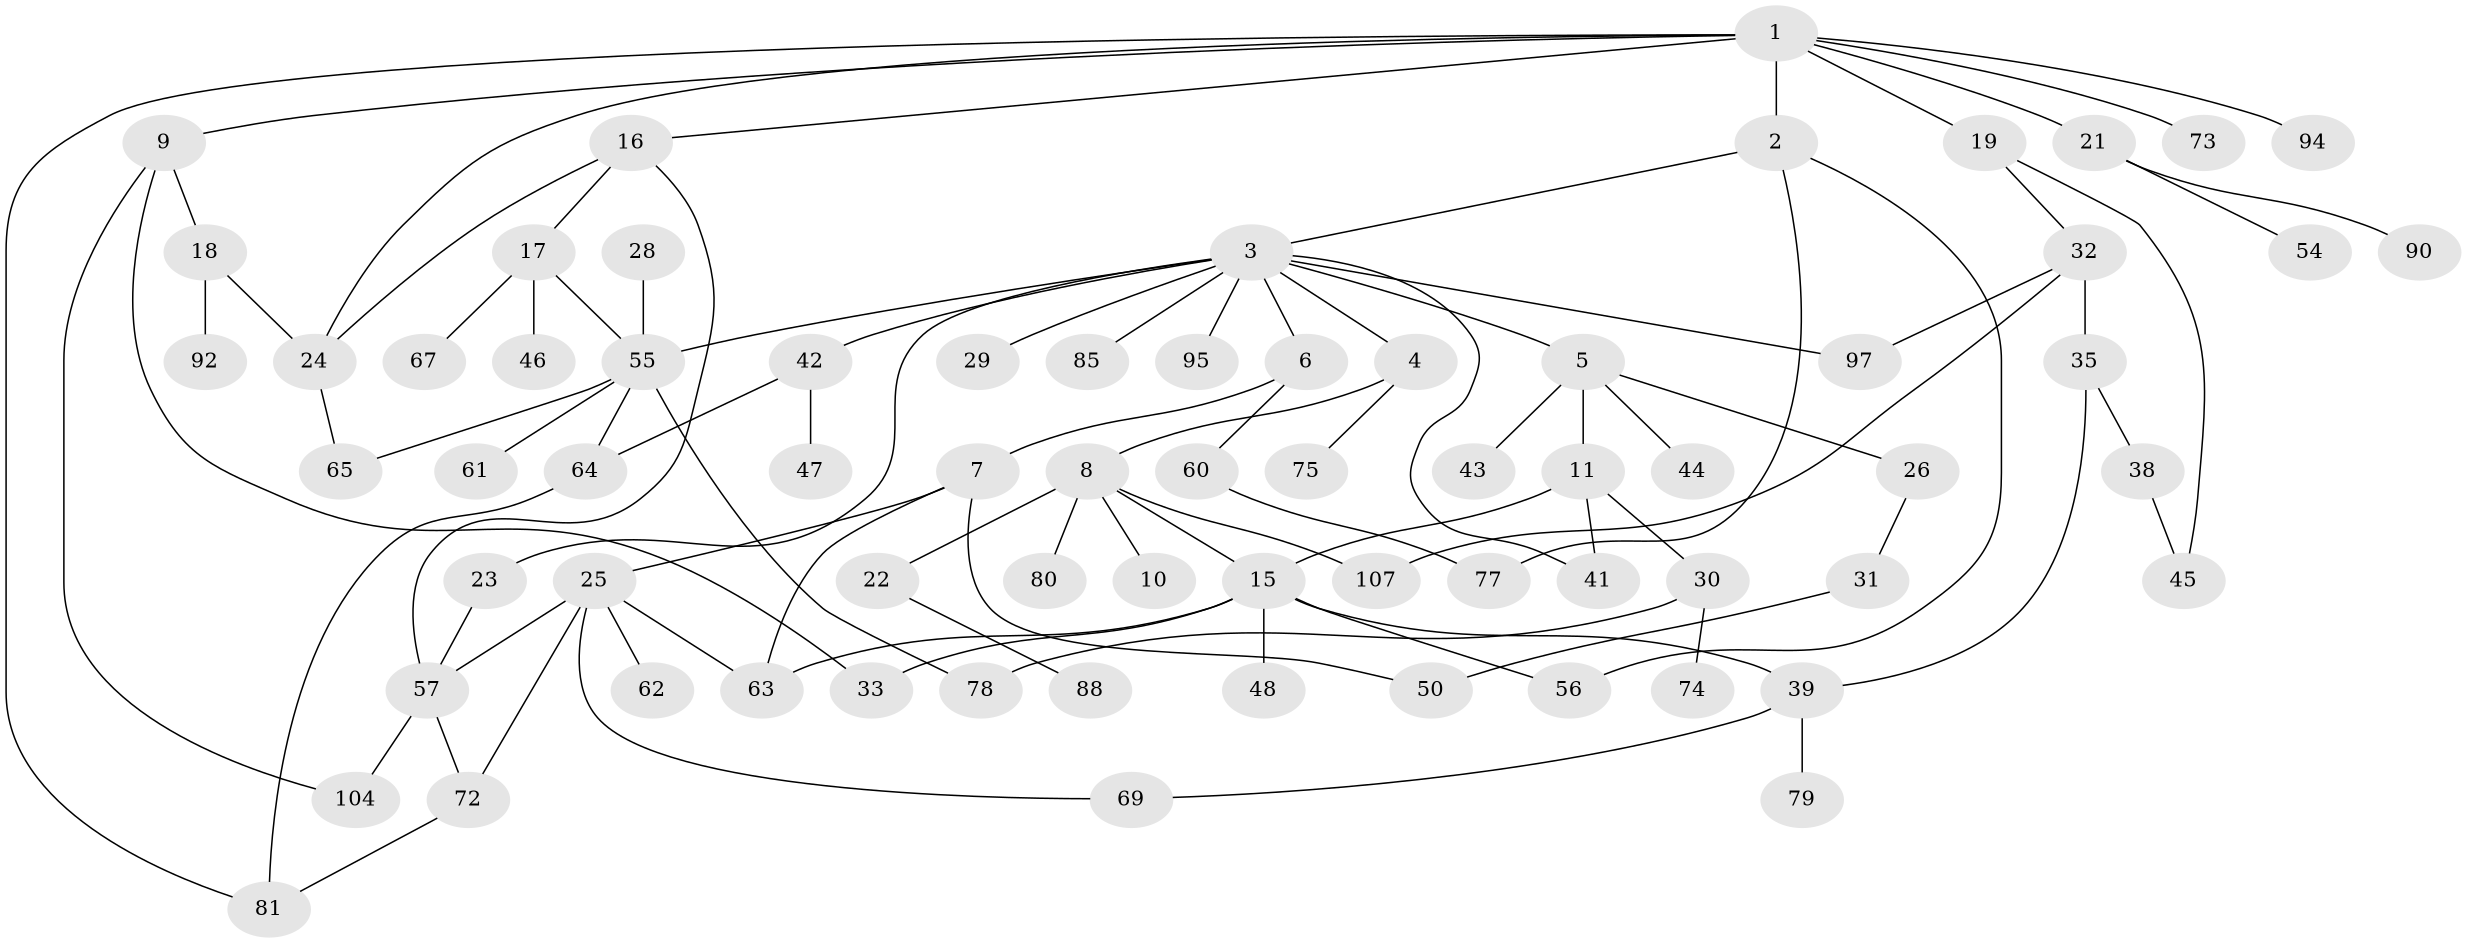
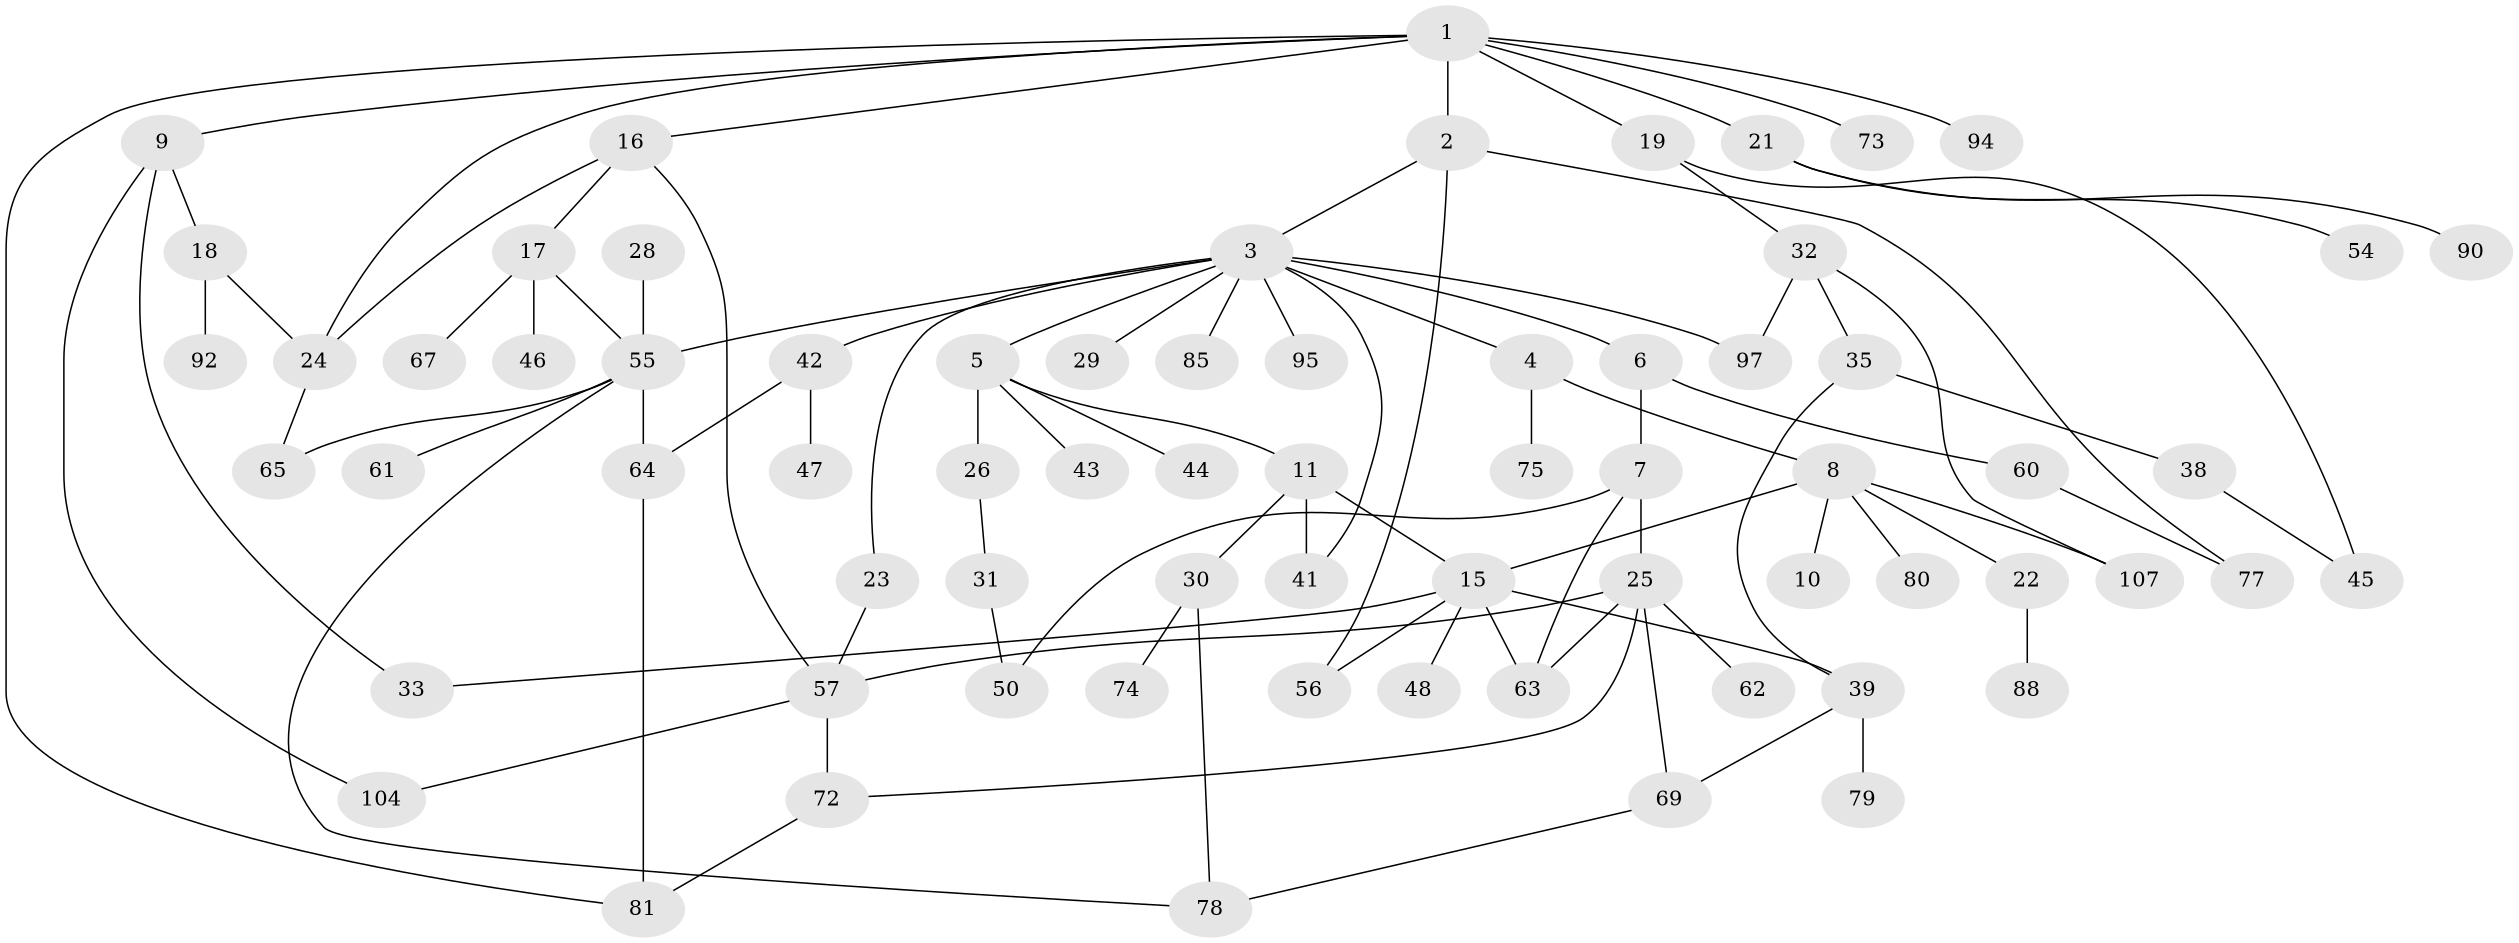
edge "69" -- "78": added
